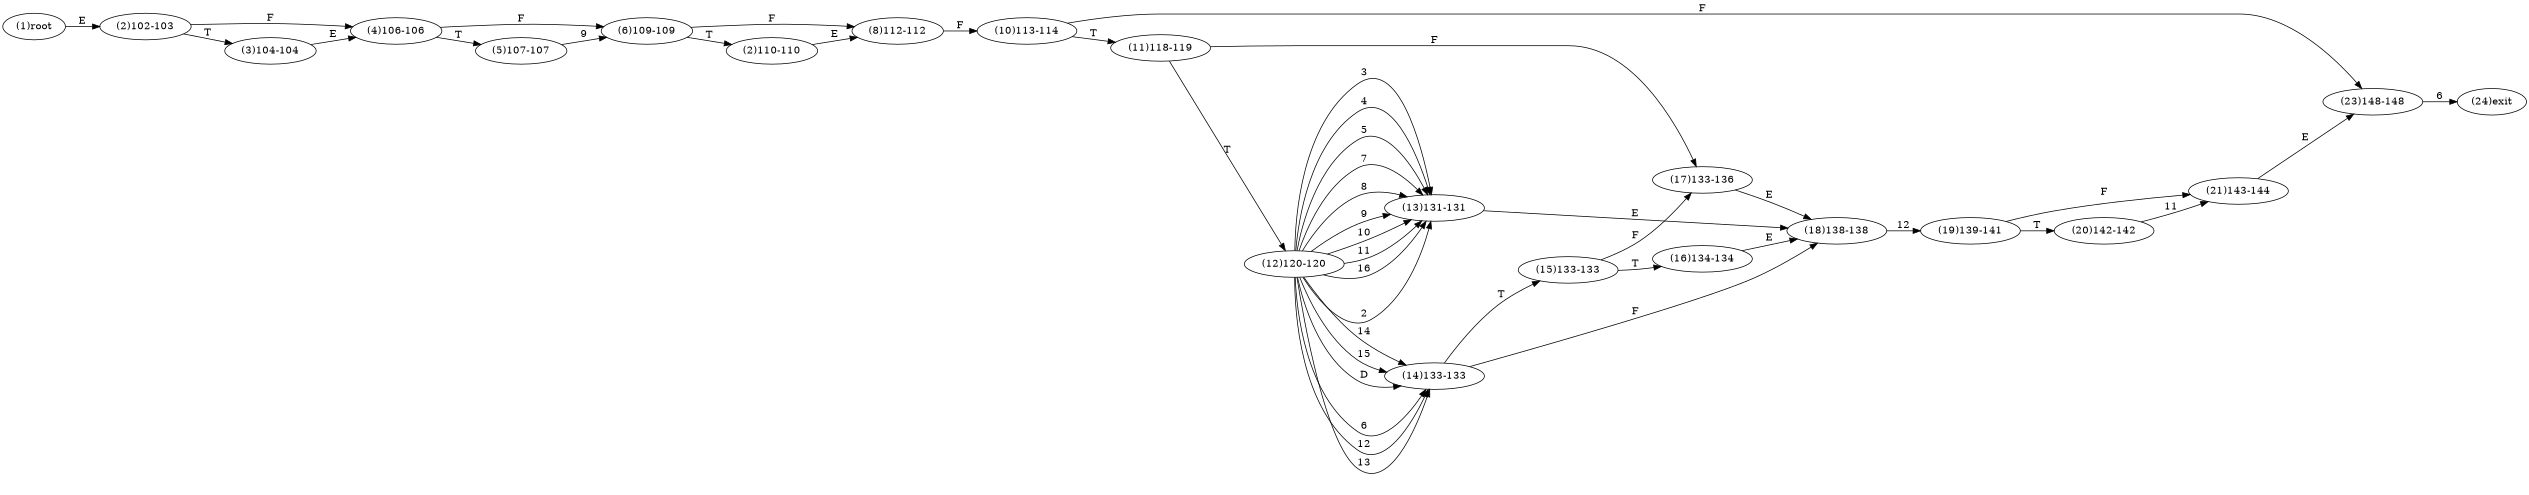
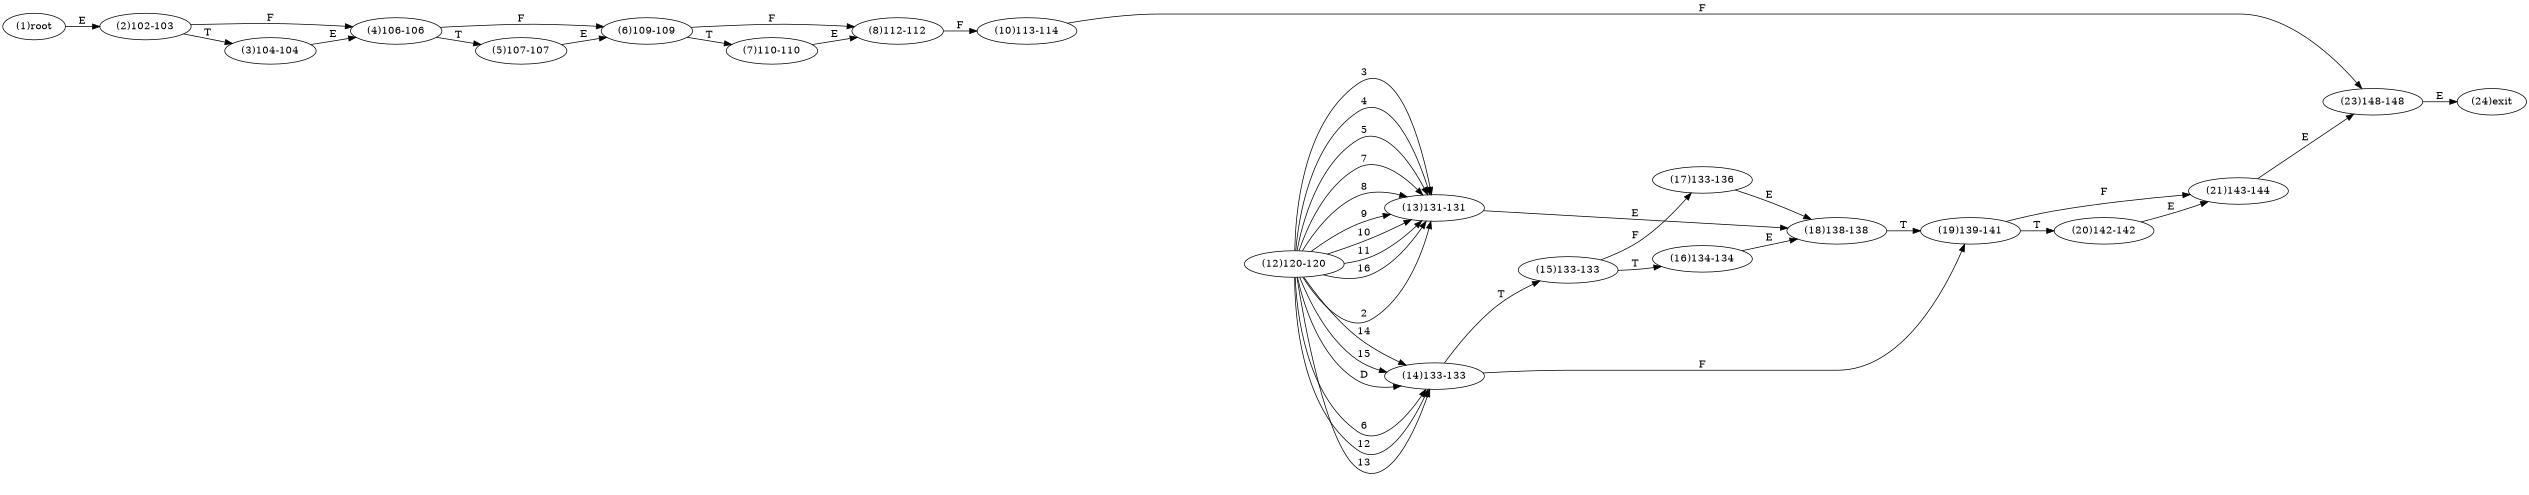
edge "(5)107-107" -> "(6)109-109": label "9" -> "E"
node "(11)118-119": removed
node "(2)110-110": label "(2)110-110" -> "(7)110-110"
edge "(23)148-148" -> "(24)exit": label "6" -> "E"
edge "(20)142-142" -> "(21)143-144": label "11" -> "E"
edge "(18)138-138" -> "(19)139-141": label "12" -> "T"
edge "(14)133-133" -> "(18)138-138": now "(14)133-133" -> "(19)139-141"
